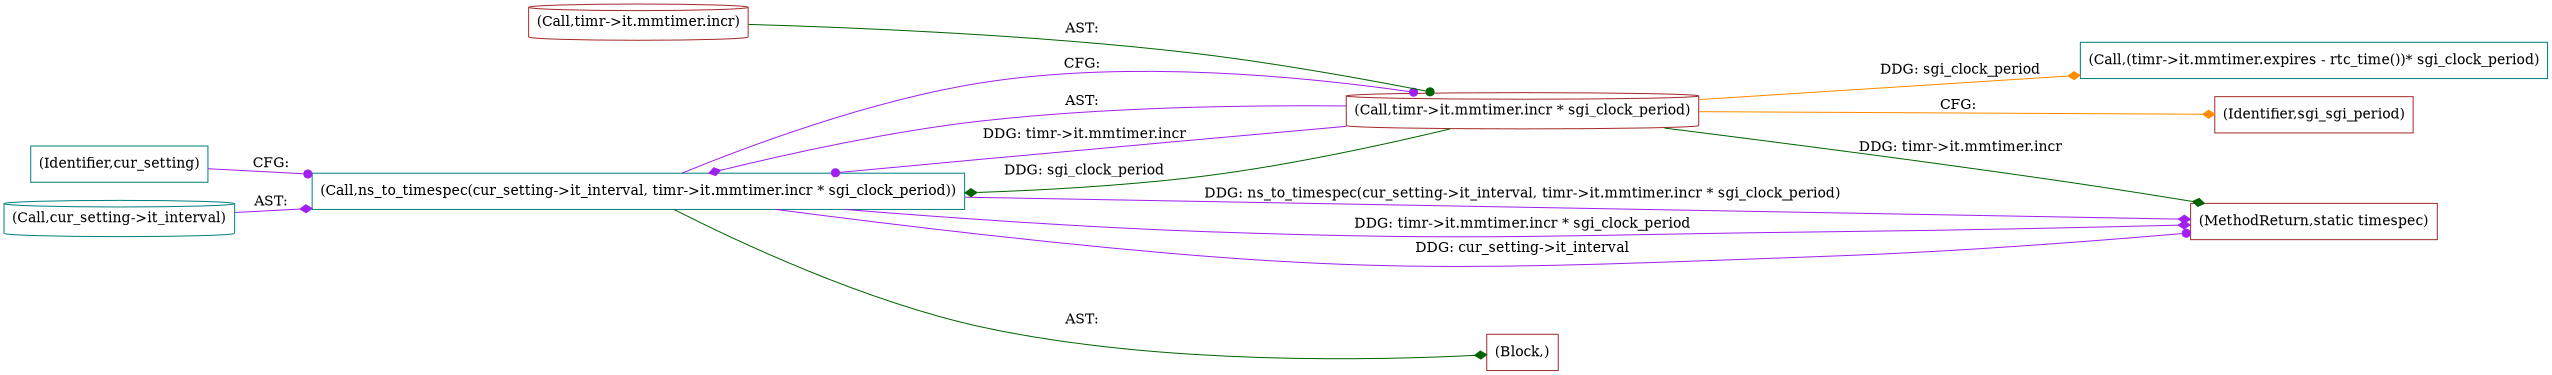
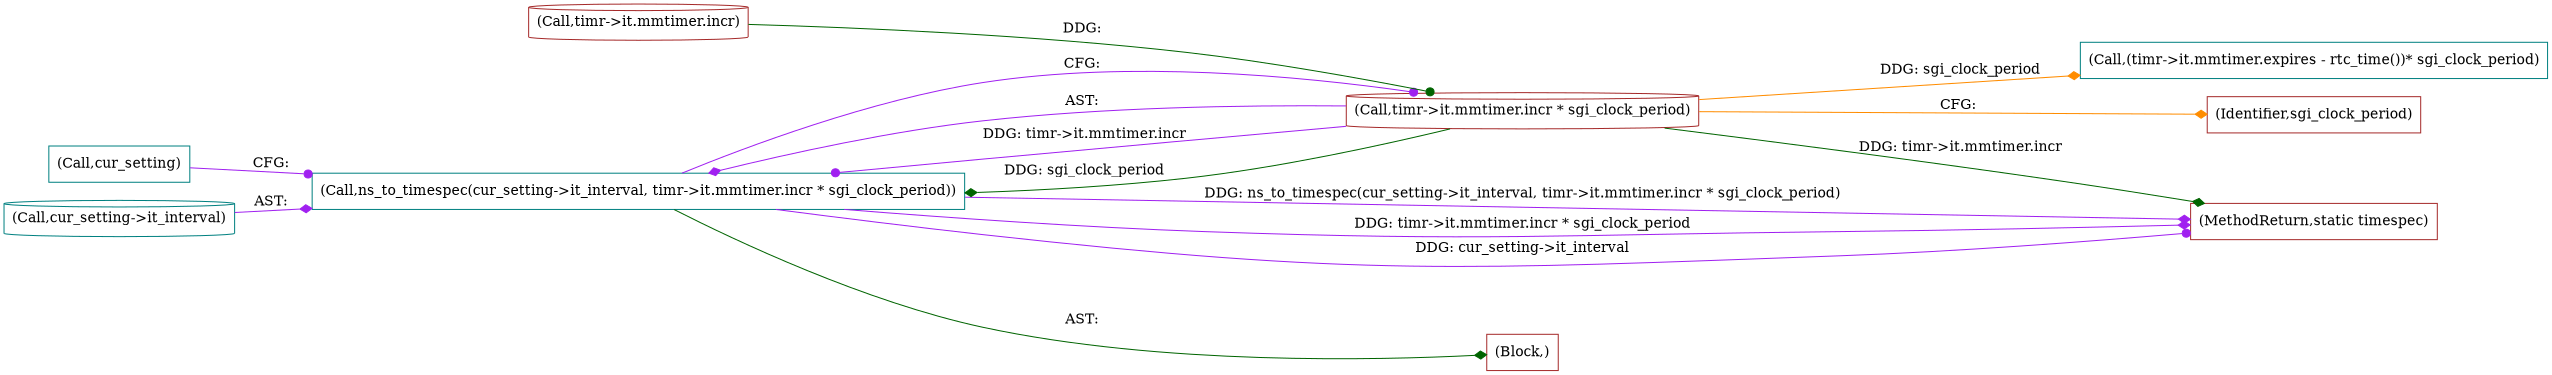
edge "(Call,timr->it.mmtimer.incr)" -> "(Call,timr->it.mmtimer.incr * sgi_clock_period)": label "AST: " -> "DDG: "
node "(Identifier,sgi_sgi_period)": label "(Identifier,sgi_sgi_period)" -> "(Identifier,sgi_clock_period)"
node "(Identifier,cur_setting)": label "(Identifier,cur_setting)" -> "(Call,cur_setting)"
